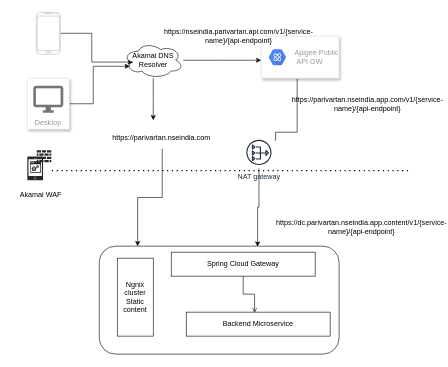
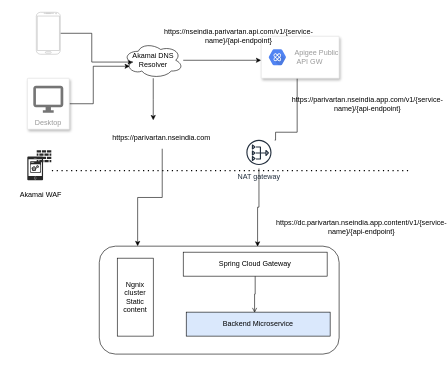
node "Spring Cloud Gateway": moved (243, 264) -> (255, 264)
node "Backend Microservice": fillcolor #ffffff -> #dae8fc
